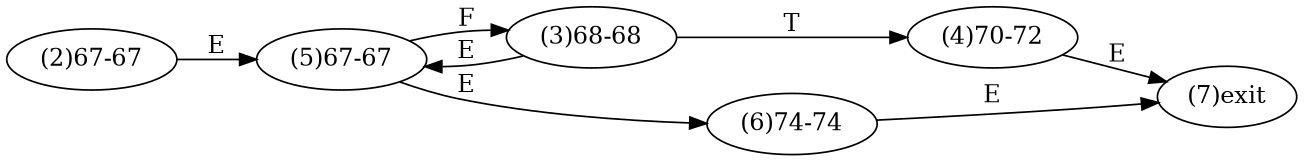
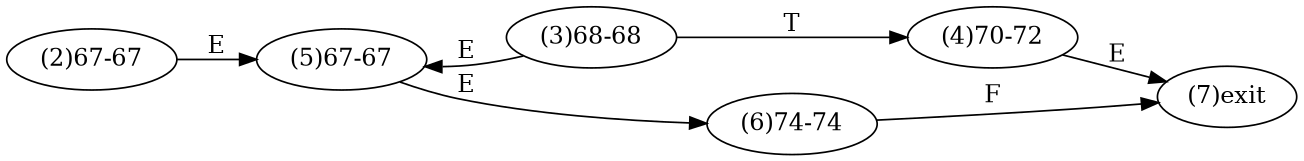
edge "(5)67-67" -> "(3)68-68": removed, label "F"
edge "(6)74-74" -> "(7)exit": label "E" -> "F"
